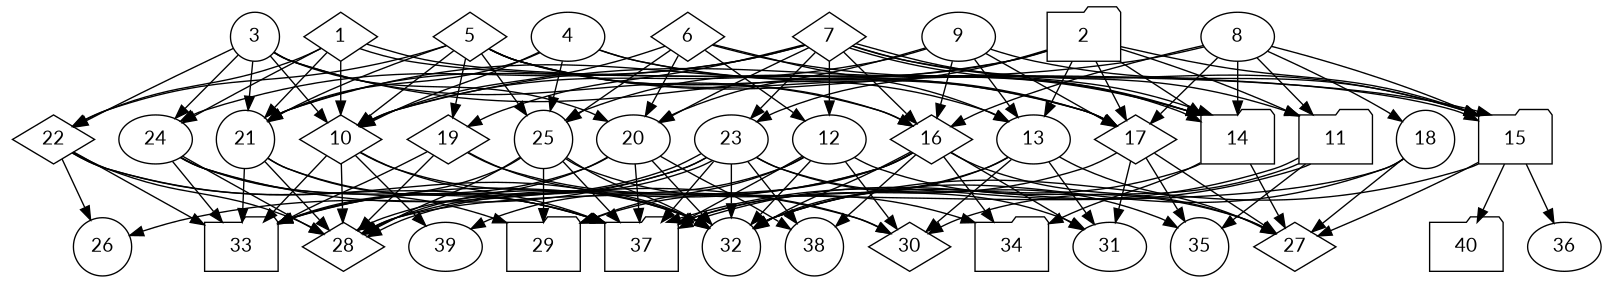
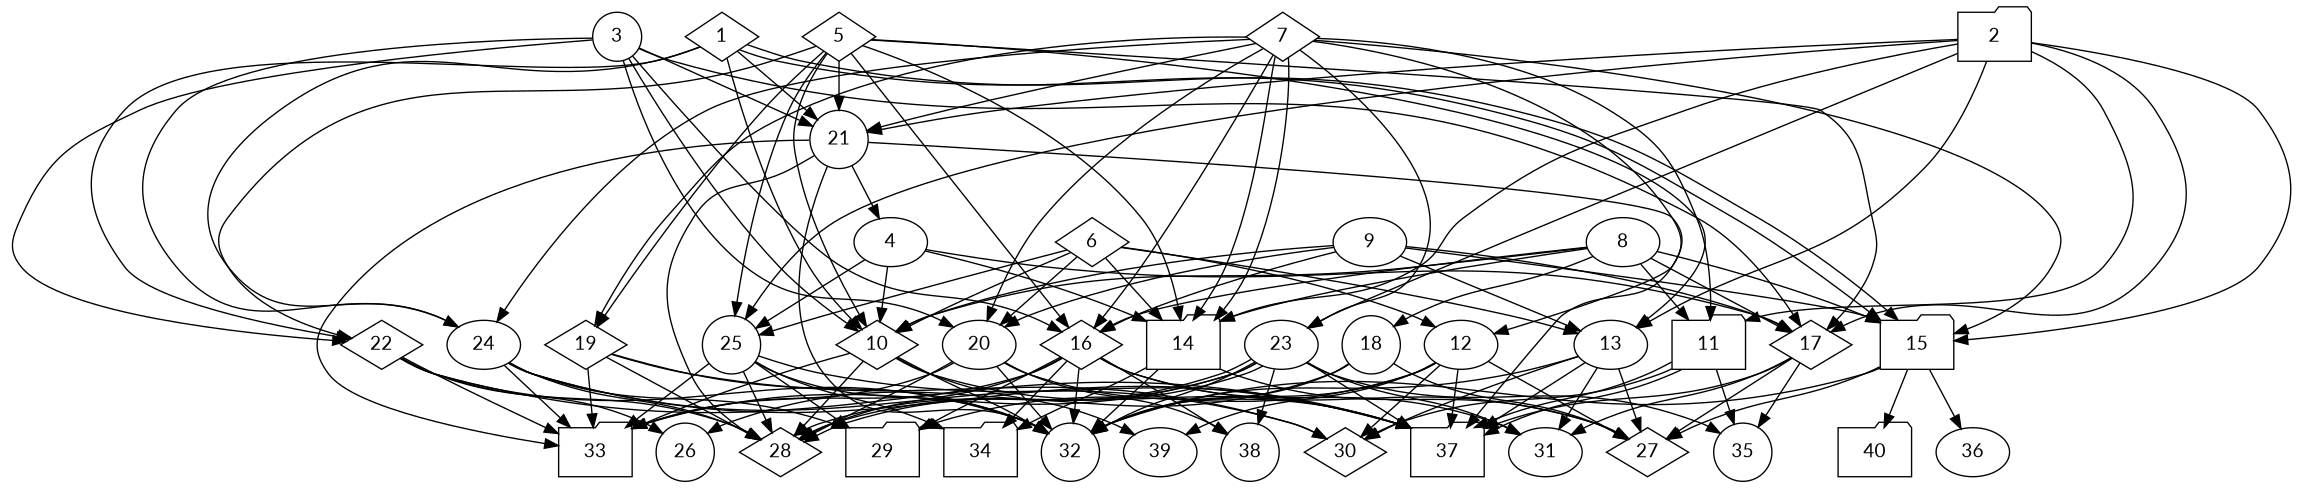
edge "4" -> "21": reversed
